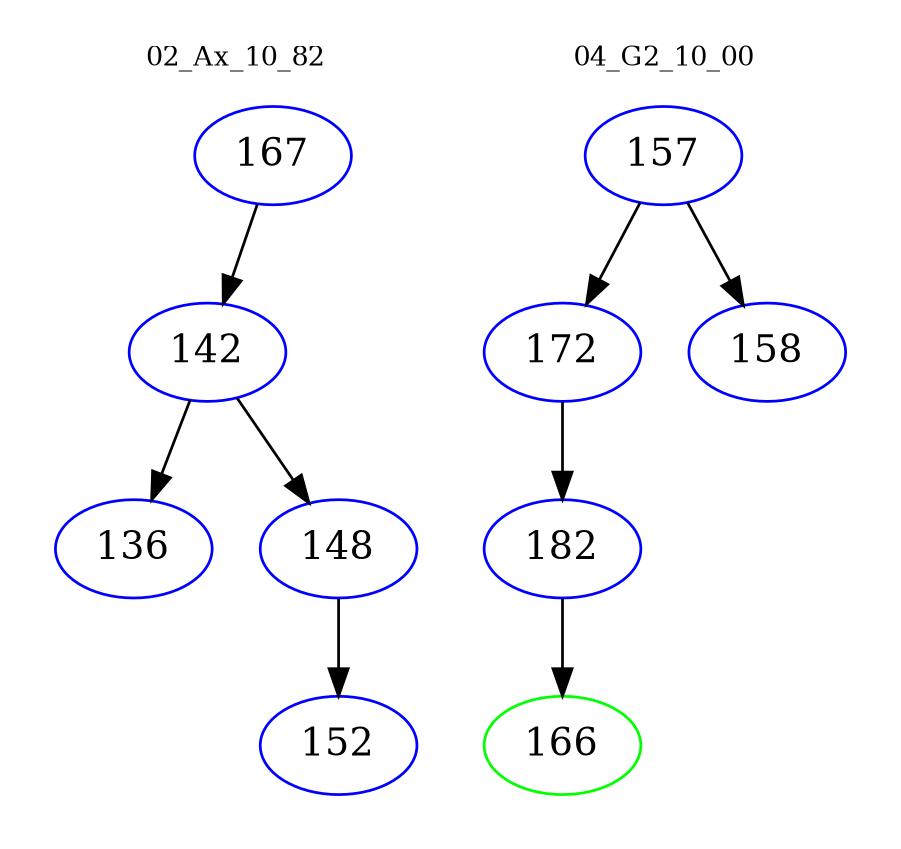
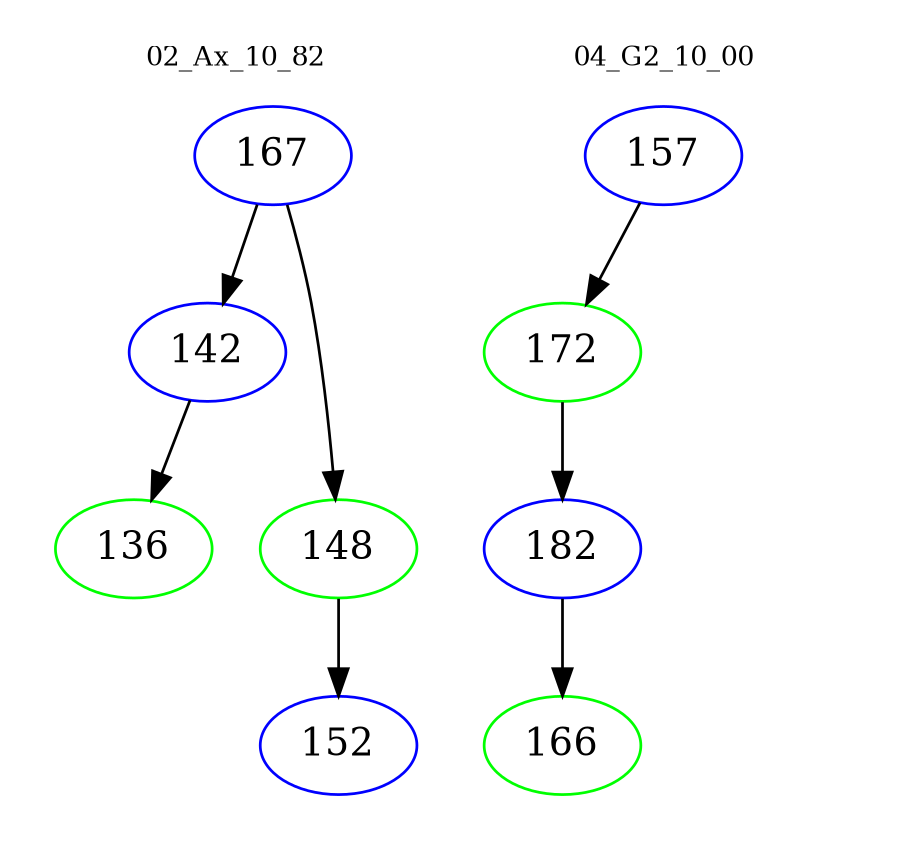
node "172": color blue -> green
node "158": removed
edge "142" -> "148": now "167" -> "148"
node "136": color blue -> green
node "148": color blue -> green
